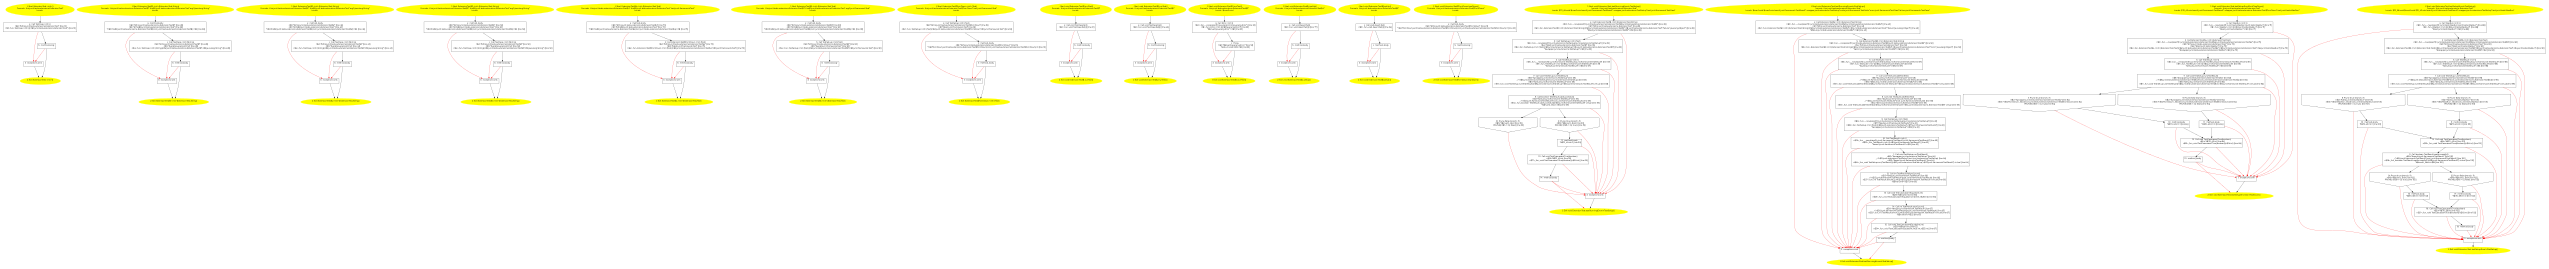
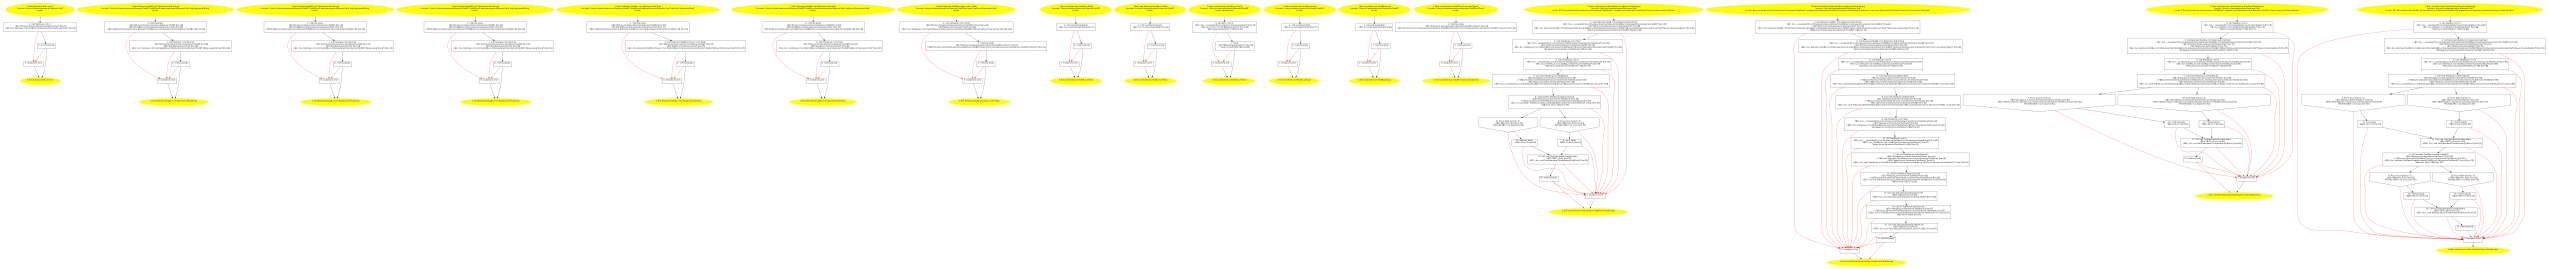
node "10:  method_body *&$T0_43:int=1 [line 101]": label "10:  method_body *&$T0_43:int=1 [line 101]" -> "10:  irvar_body *&$T0_43:int=1 [line 101]"
node "12:  method_body *&$T0_45:int=0 [line 39]": added
node "11:  method_body *&$T0_45:int=1 [line 39]": label "11:  method_body *&$T0_45:int=1 [line 39]" -> "11:  error_body *&$T0_45:int=1 [line 39]"
